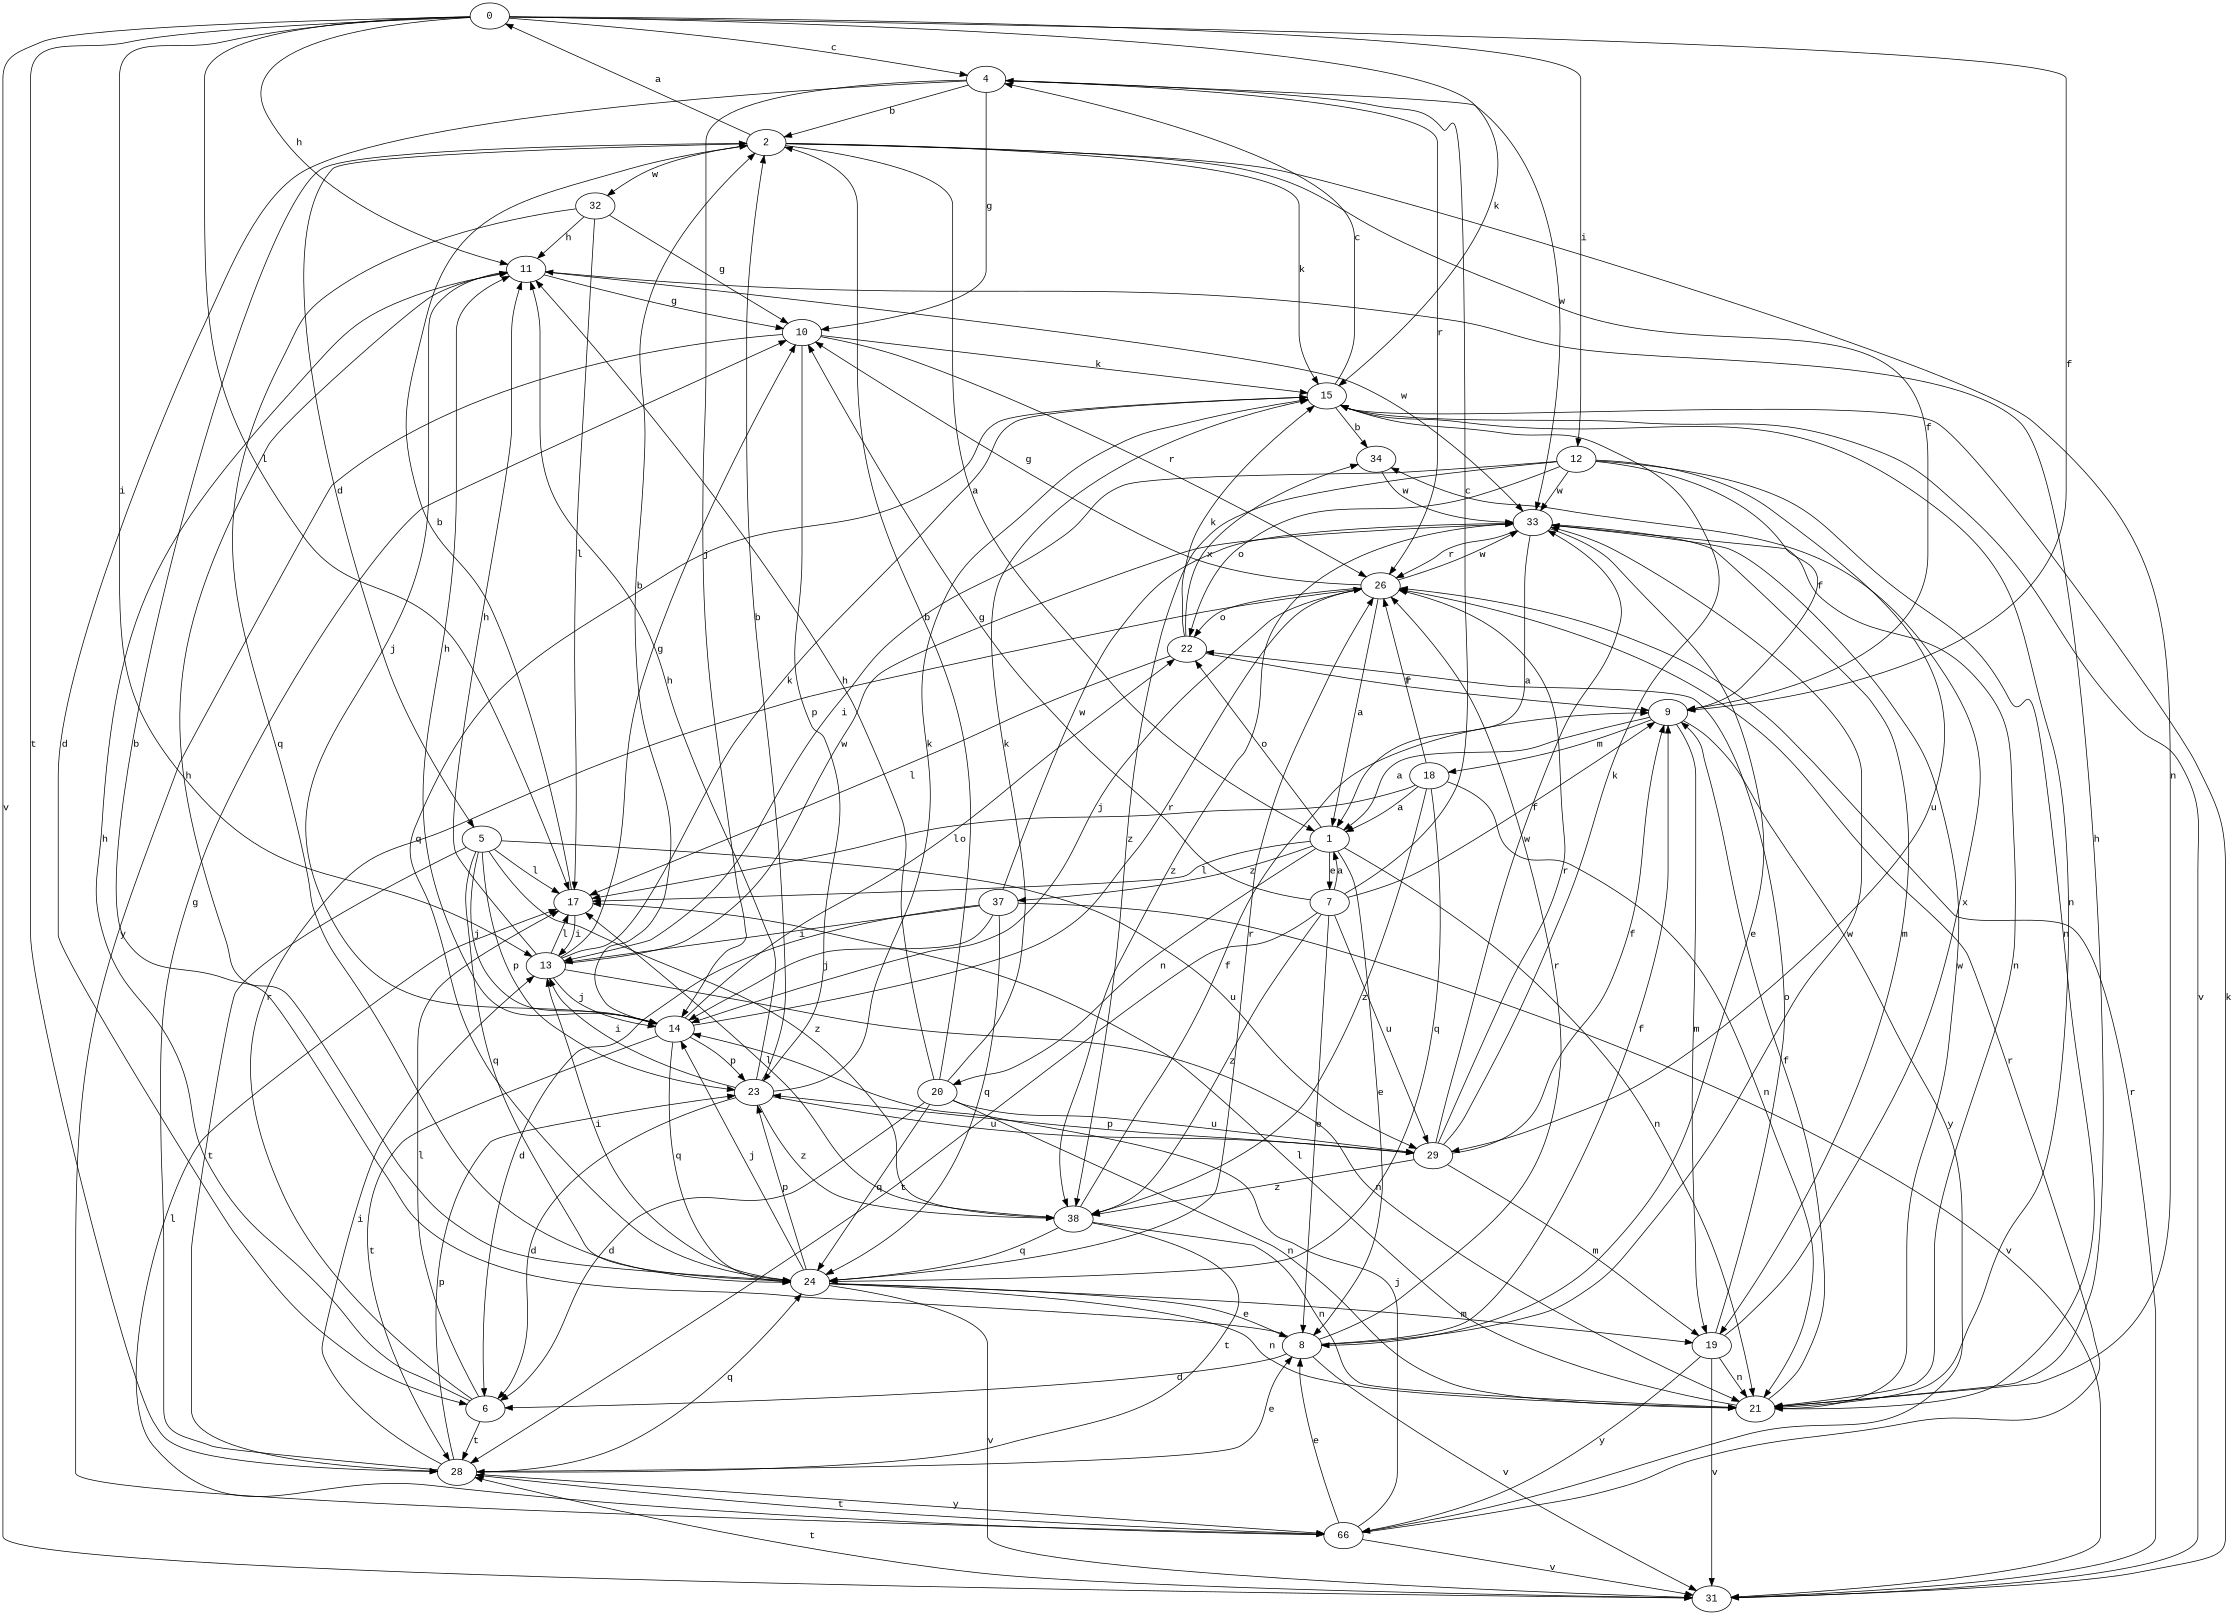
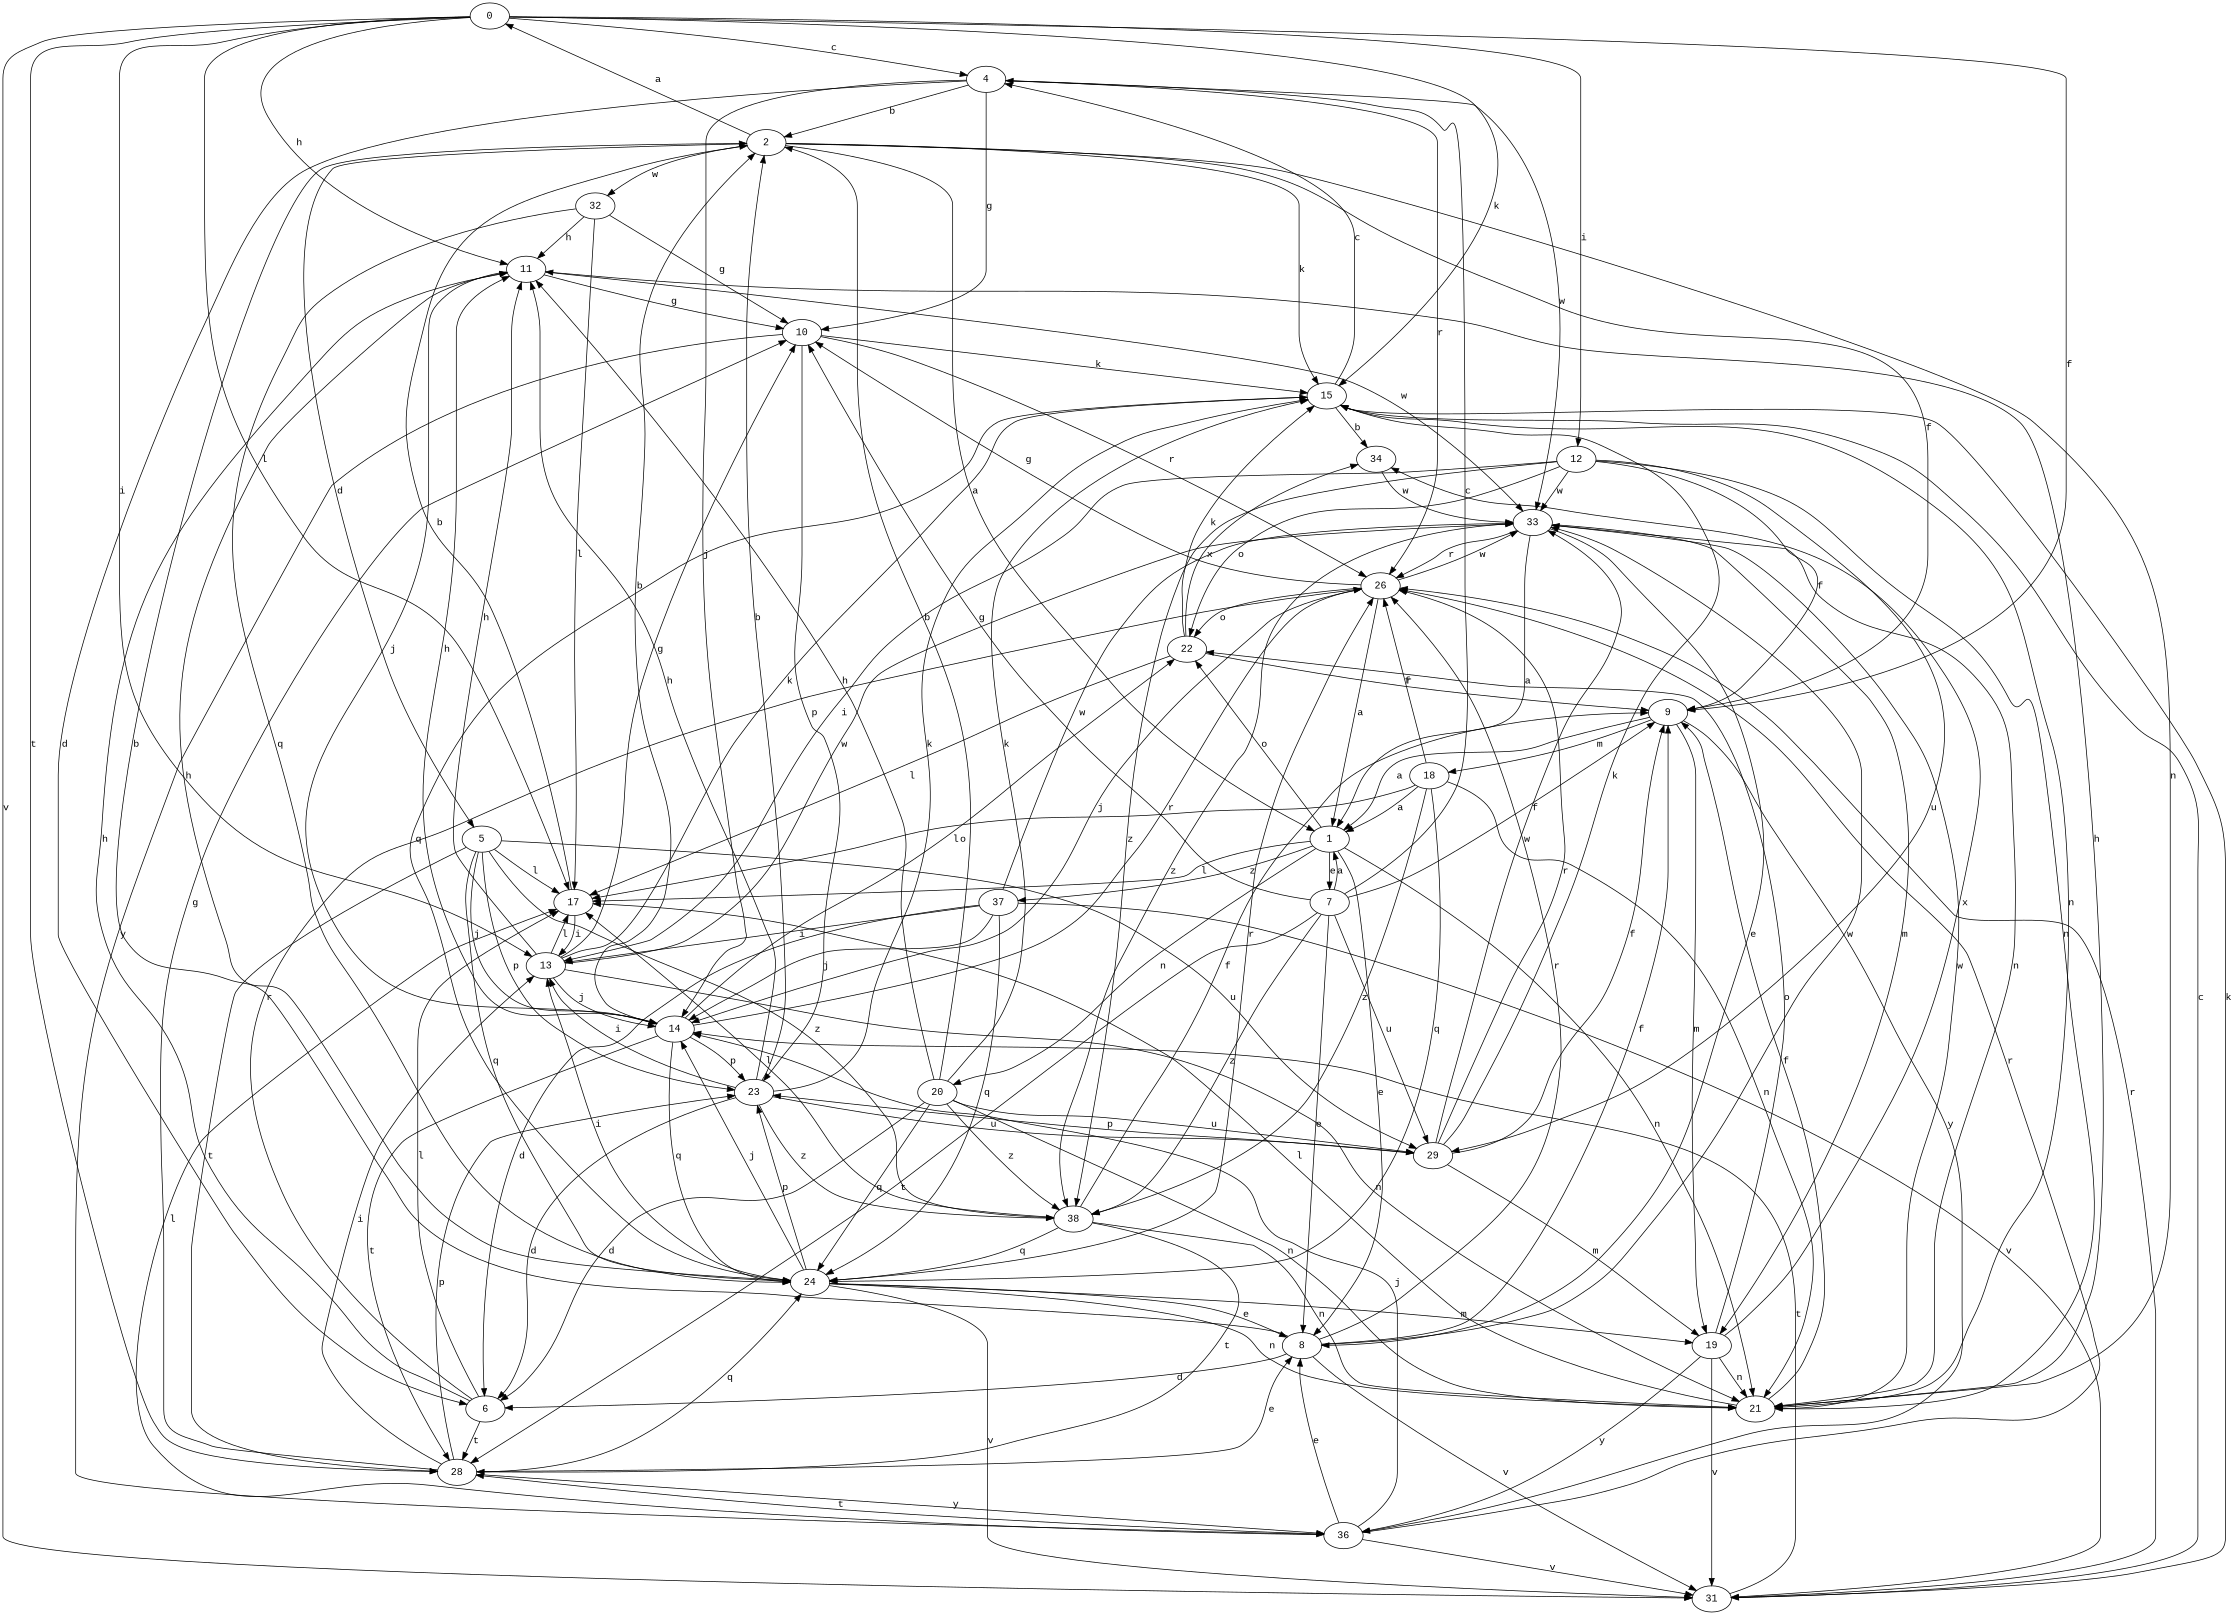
edge "15" -> "31": label "v" -> "c"
edge "29" -> "38": now "20" -> "38"
node "66": label "66" -> "36"
edge "31" -> "28": now "31" -> "14"
